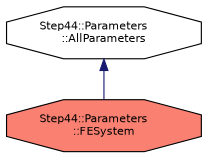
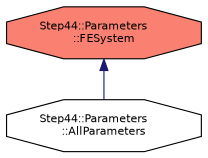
edge "Step44::Parameters ::FESystem" -> "Step44::Parameters ::AllParameters": reversed
